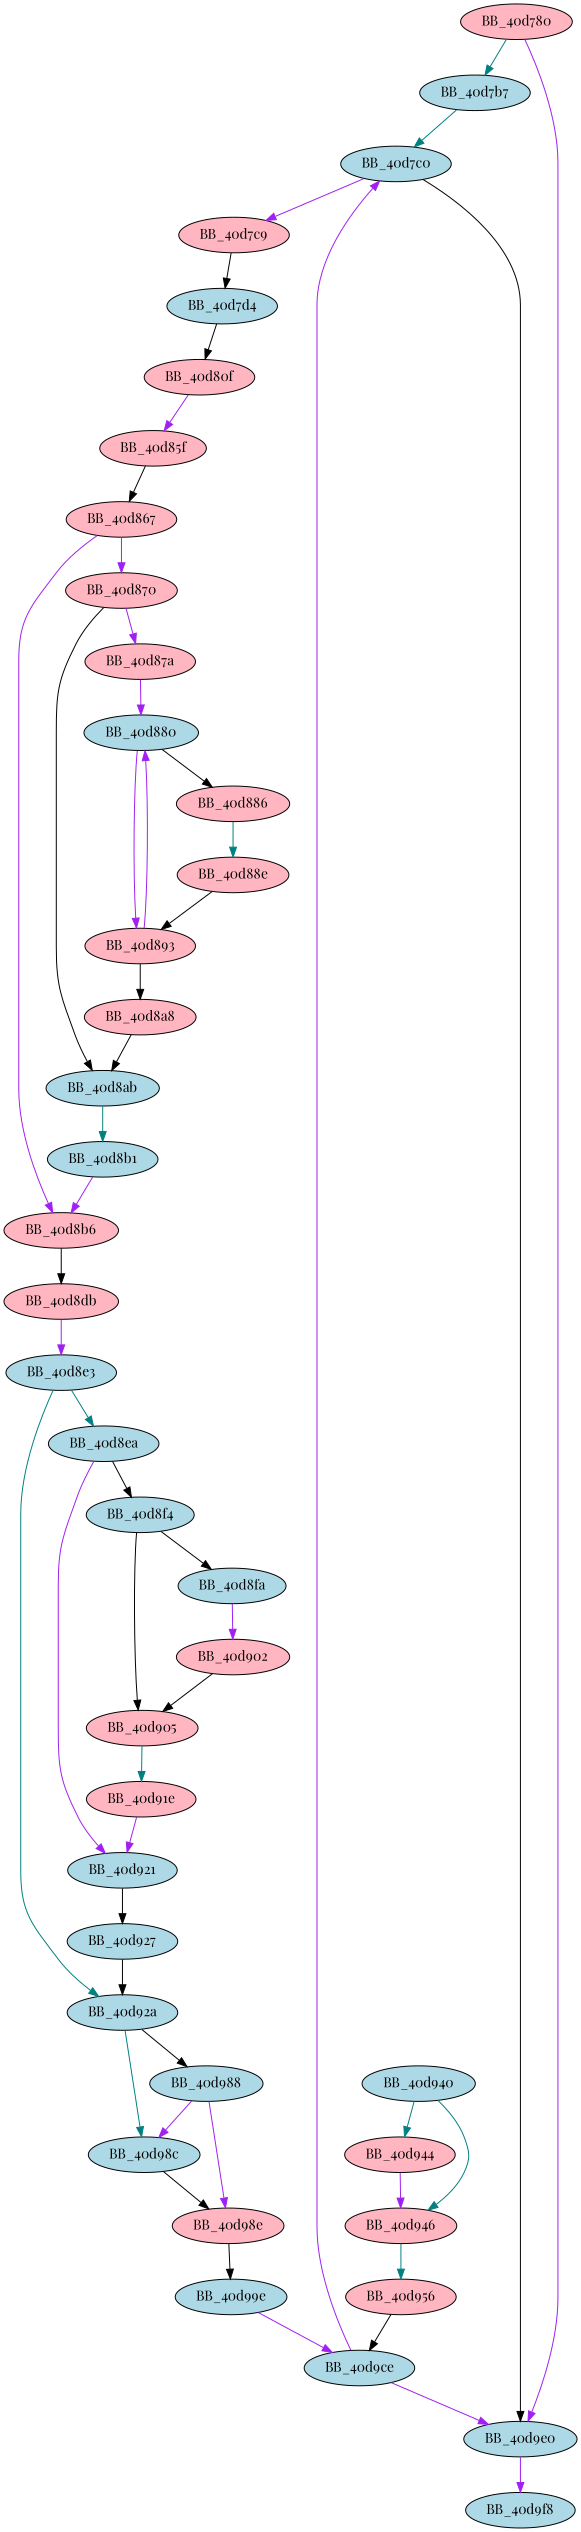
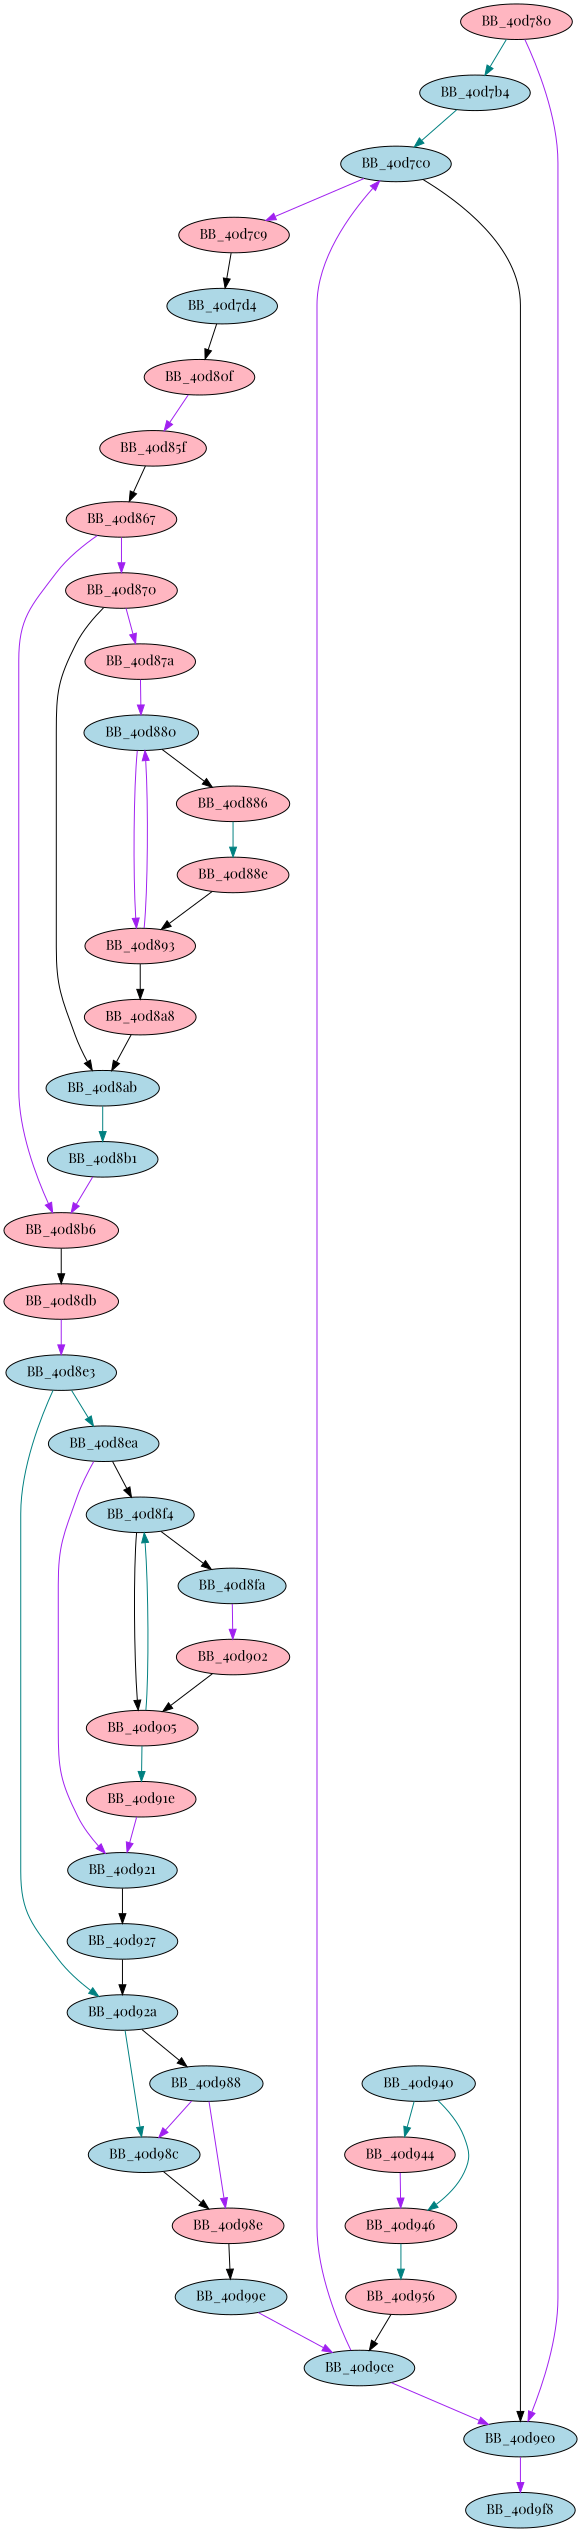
node "BB_40d7b7": label "BB_40d7b7" -> "BB_40d7b4"
edge "BB_40d905" -> "BB_40d8f4": added
